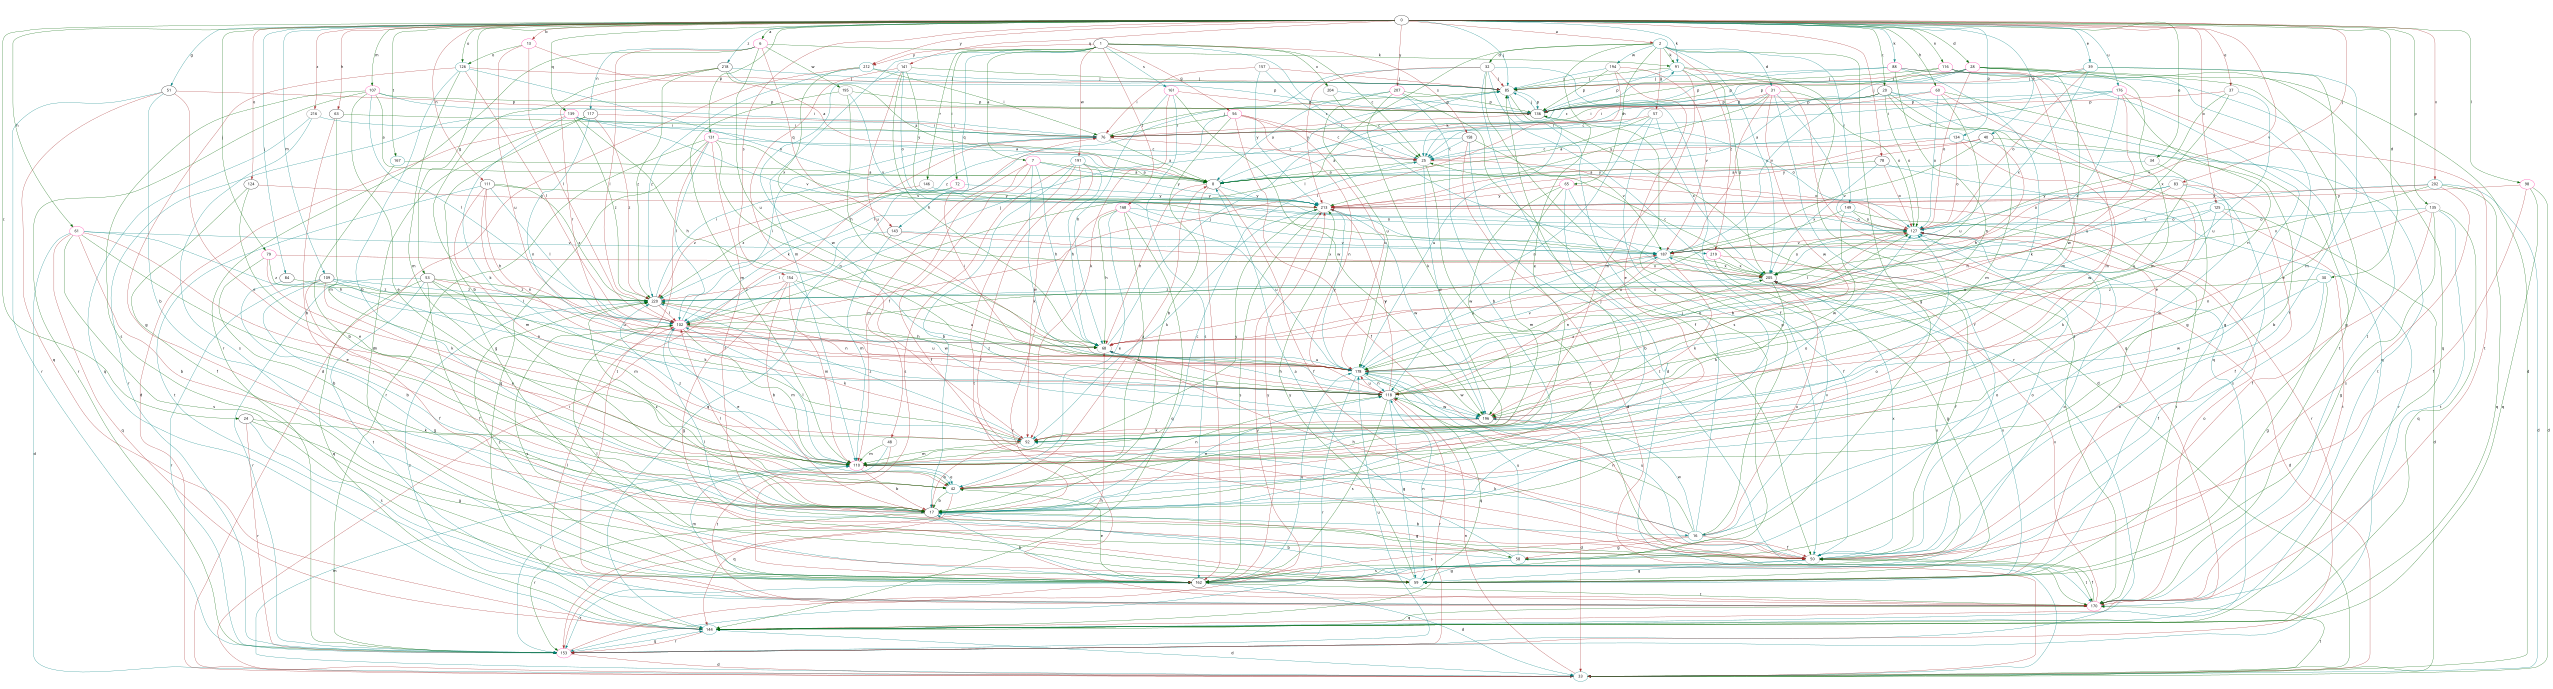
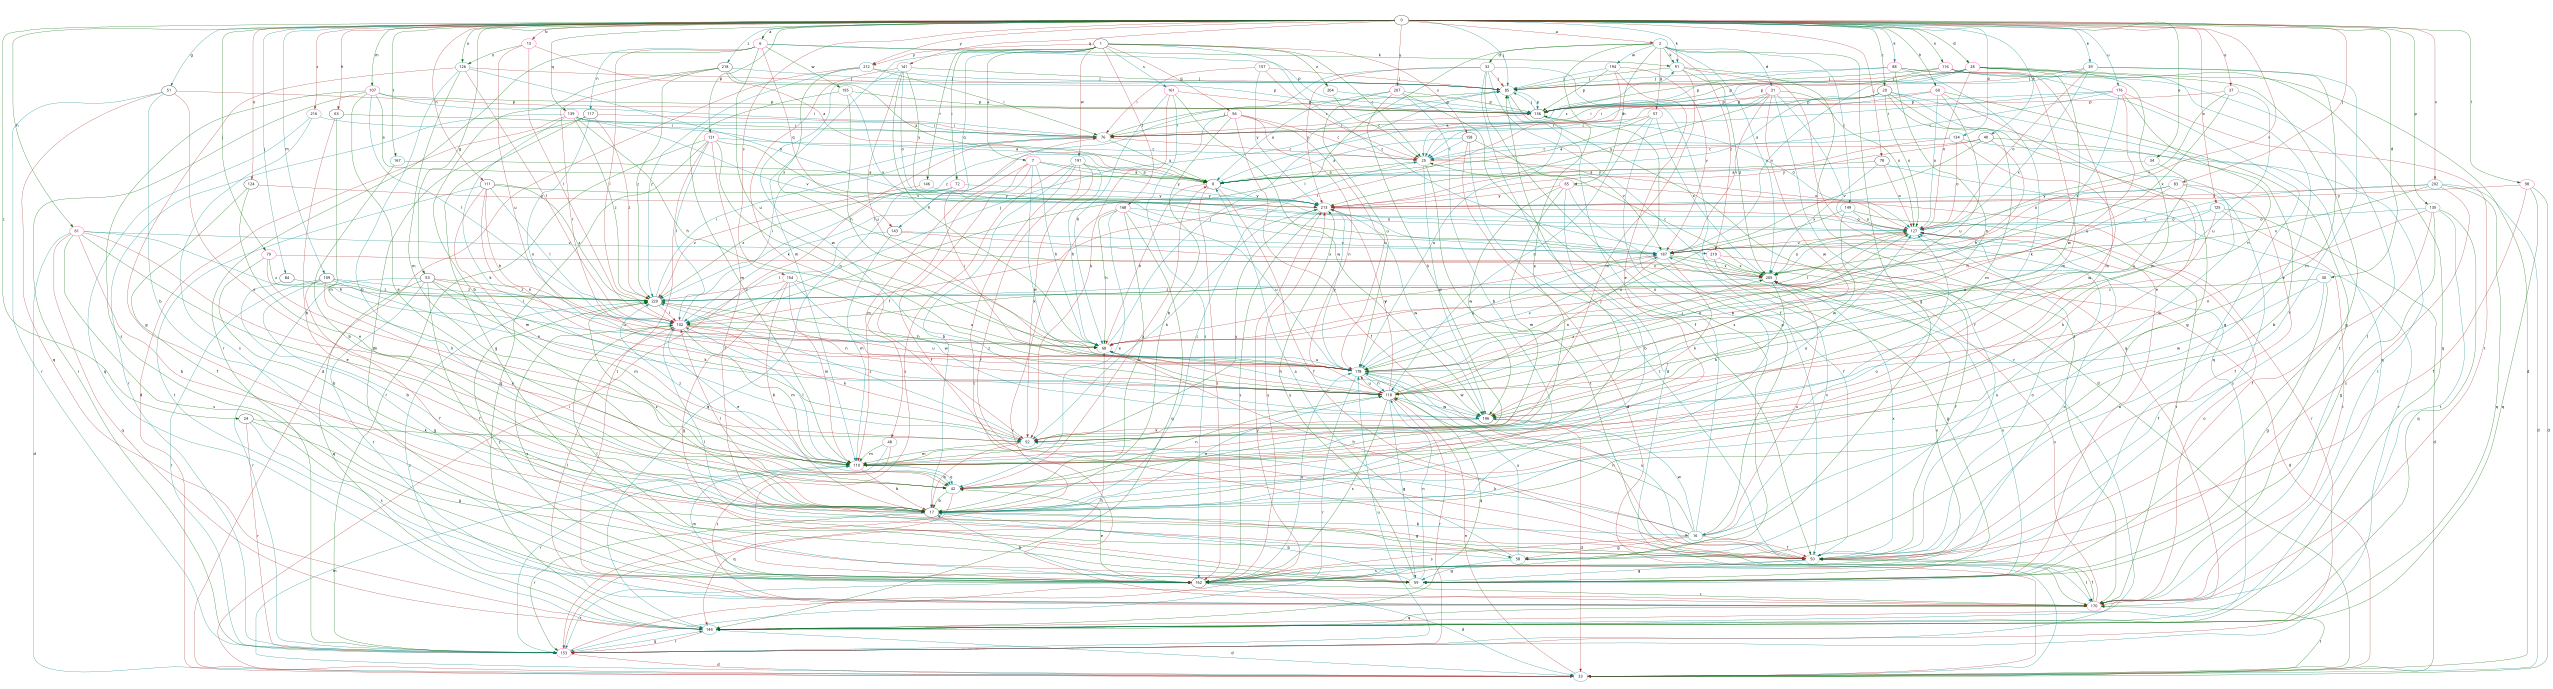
edge "91" -> "136": now "6" -> "136"
edge "157" -> "25": color teal -> brown
edge "125" -> "92": color teal -> brown
